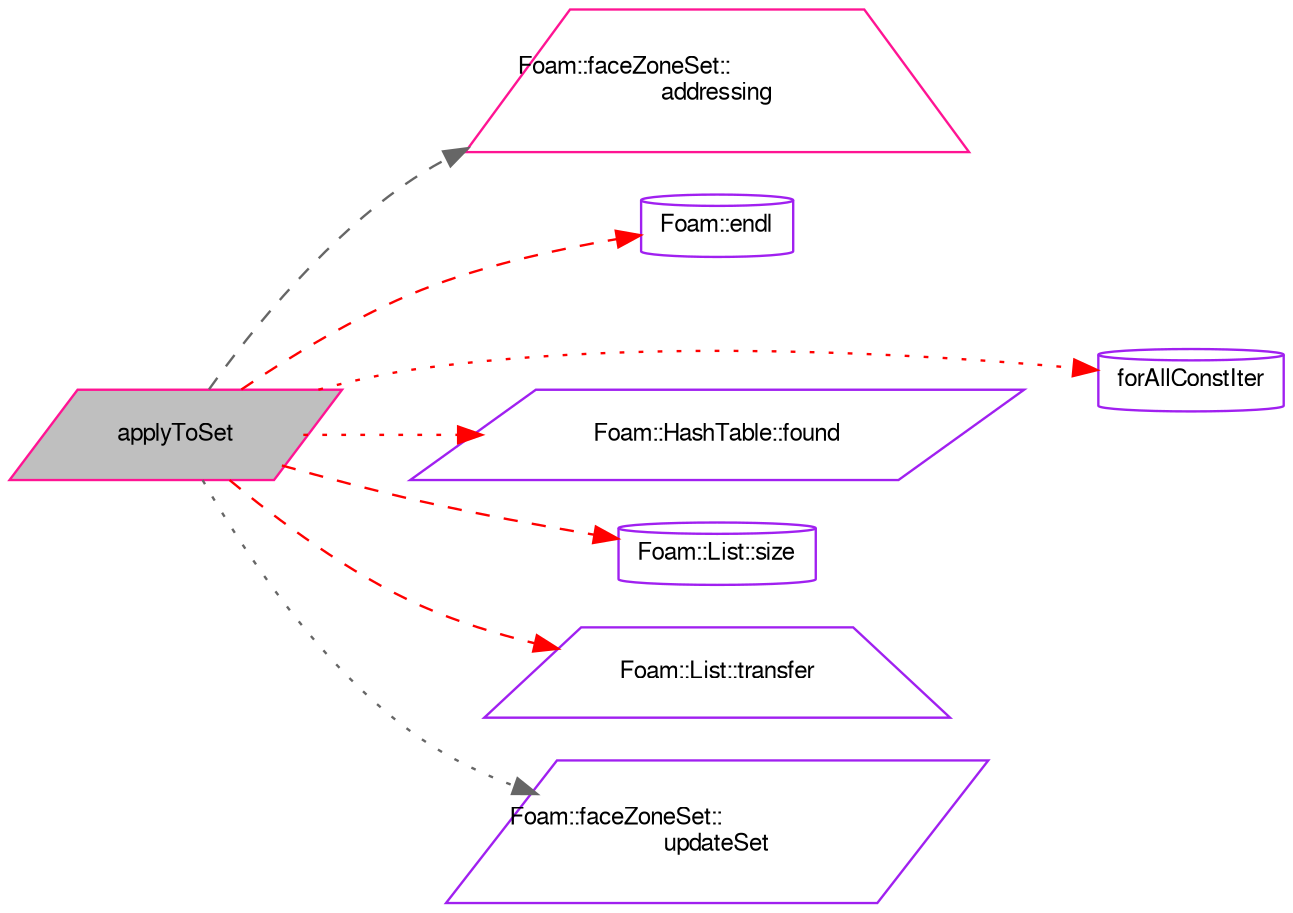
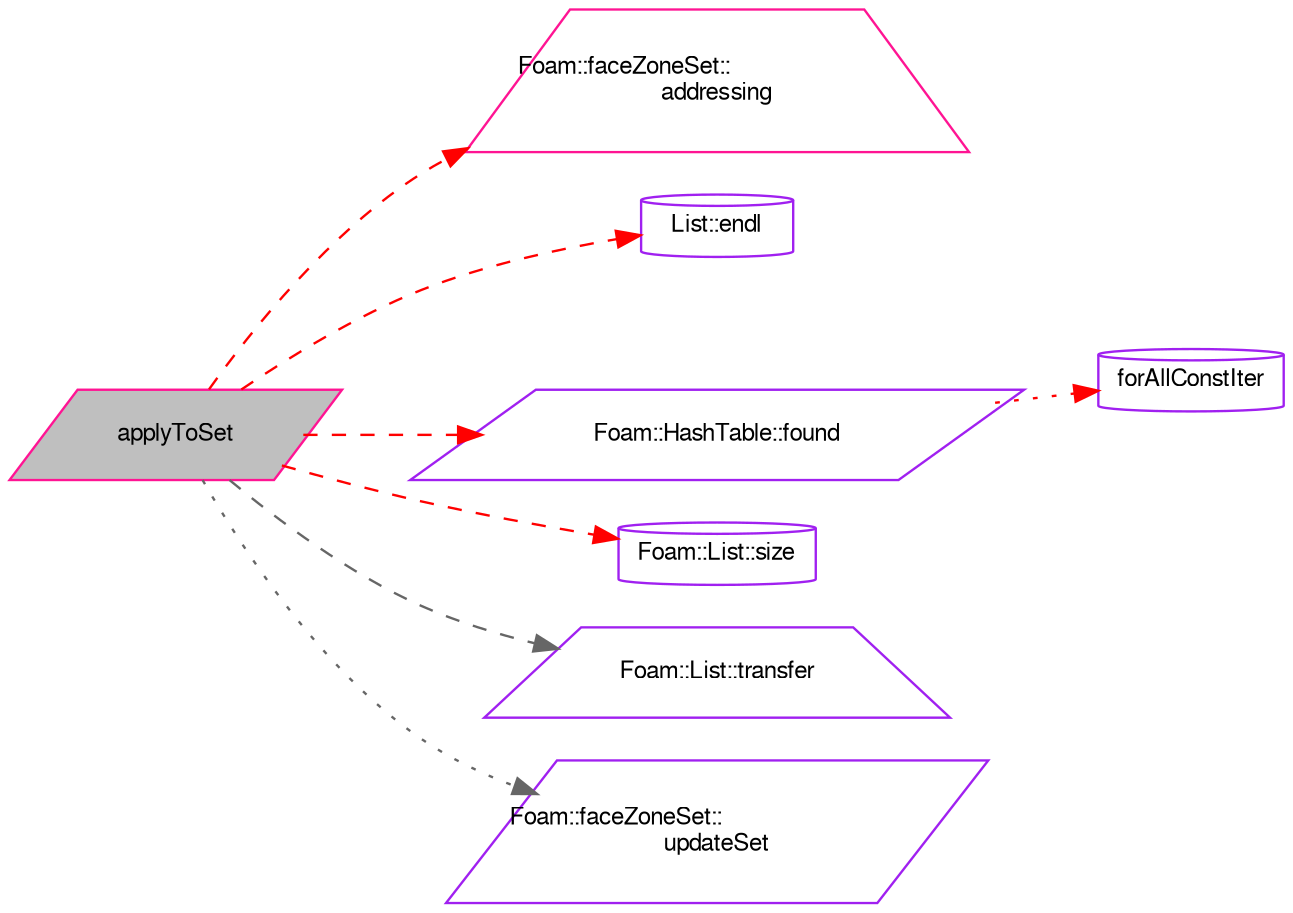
node "Foam::endl": label "Foam::endl" -> "List::endl"
edge "applyToSet" -> "Foam::faceZoneSet:: addressing": color gray40 -> red
edge "applyToSet" -> "forAllConstIter": now "Foam::HashTable::found" -> "forAllConstIter"
edge "applyToSet" -> "Foam::HashTable::found": style dotted -> dashed
edge "applyToSet" -> "Foam::List::transfer": color red -> gray40
